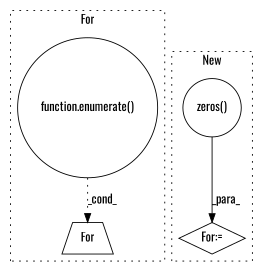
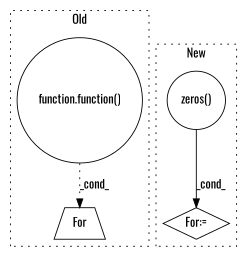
cluster "For": label "For" -> "Old"
node "function.enumerate()": label "function.enumerate()" -> "function.function()"
edge "zeros()" -> "For:=": label "_para_" -> "_cond_"
